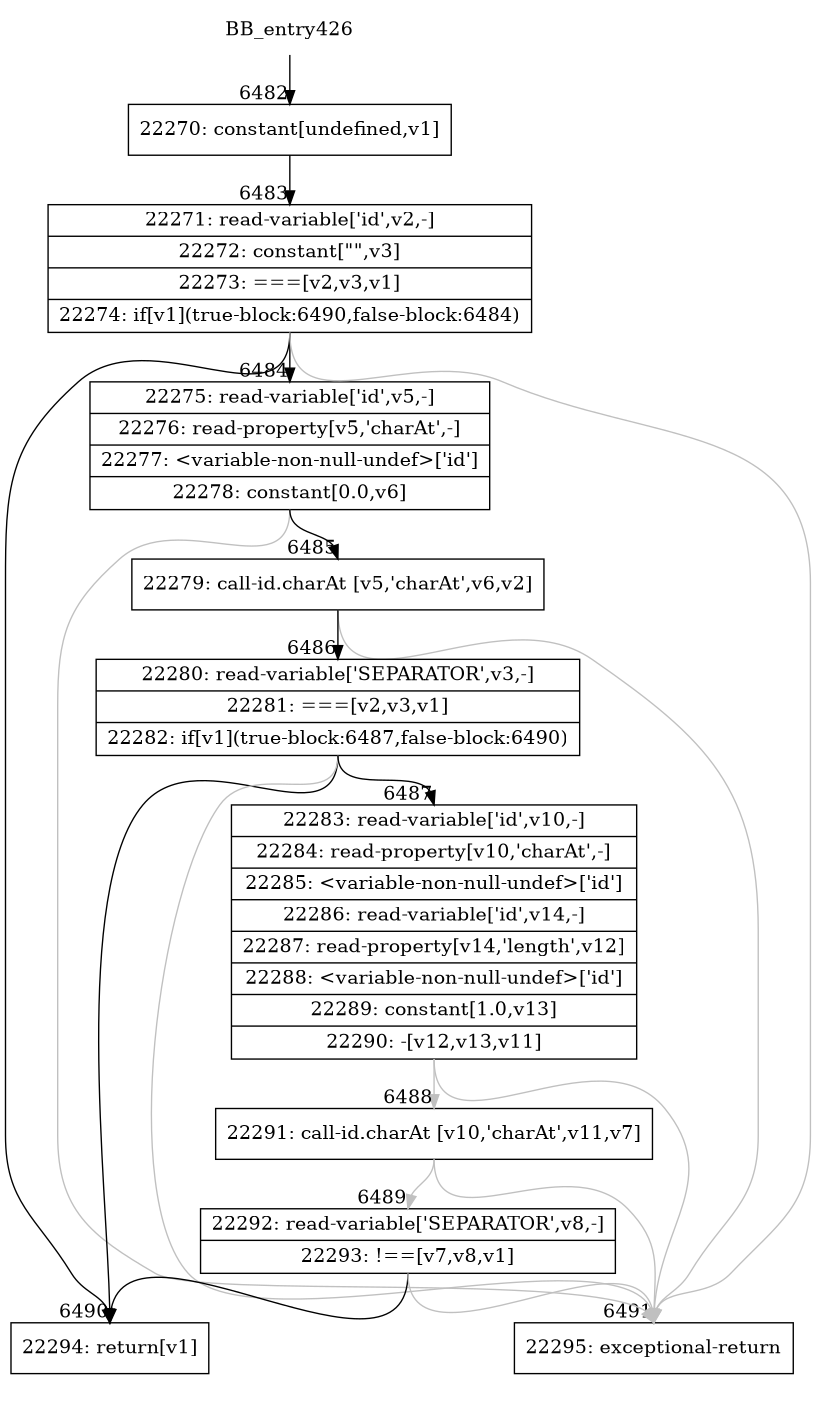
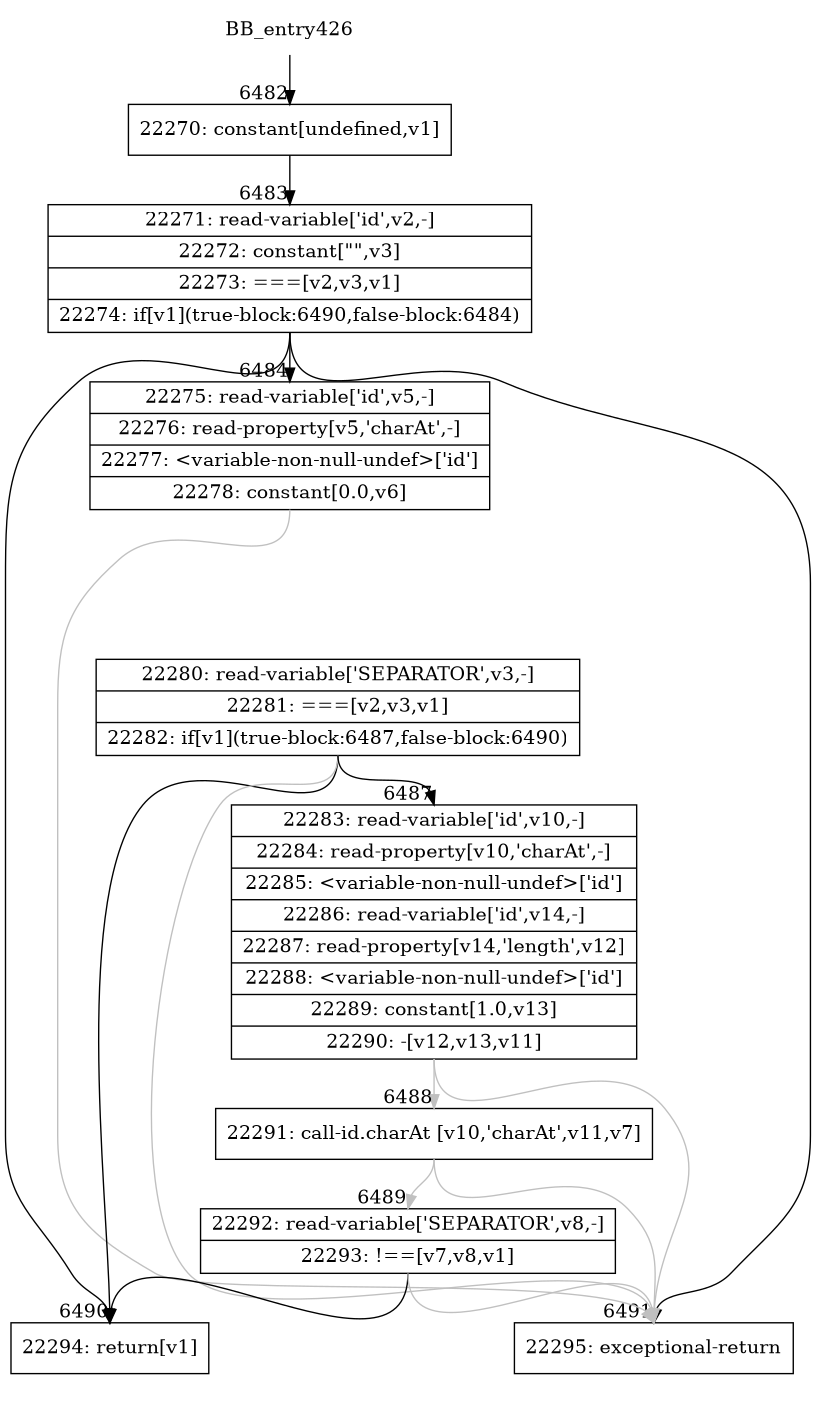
node "22279: call-id.charAt [v5,'charAt',v6,v2]": removed
edge "22271: read-variable['id',v2,-]" -> "22295: exceptional-return": color gray -> black
